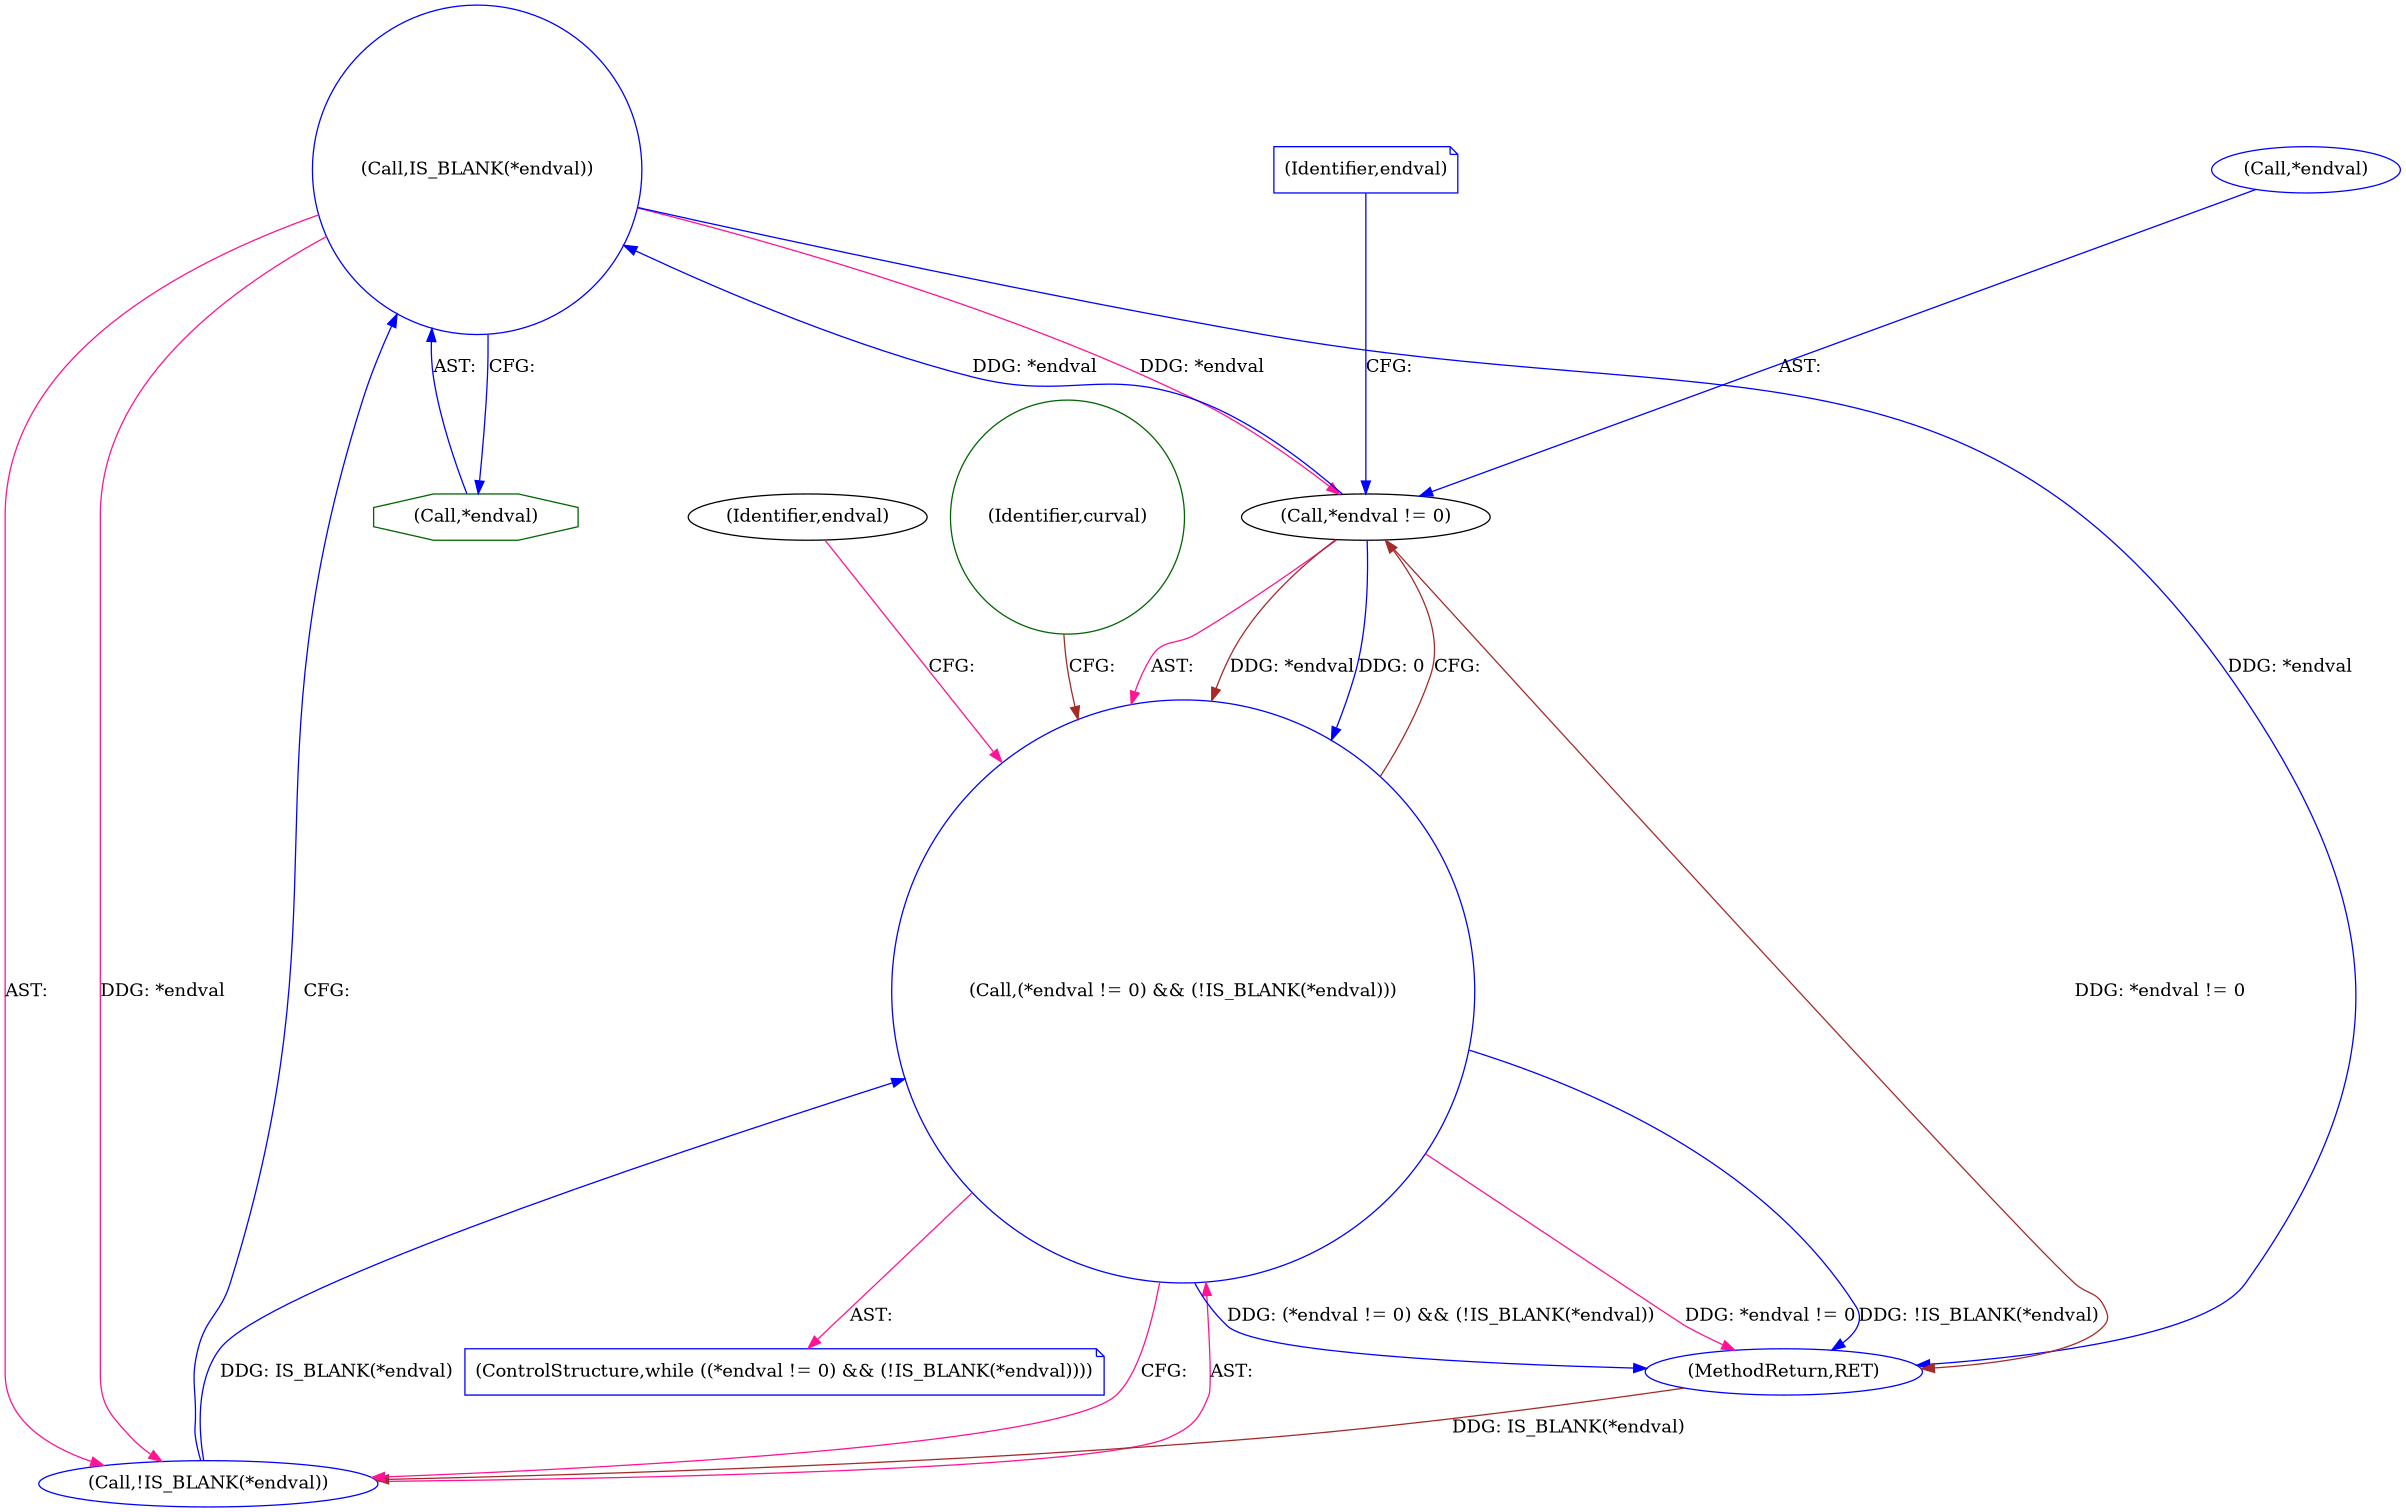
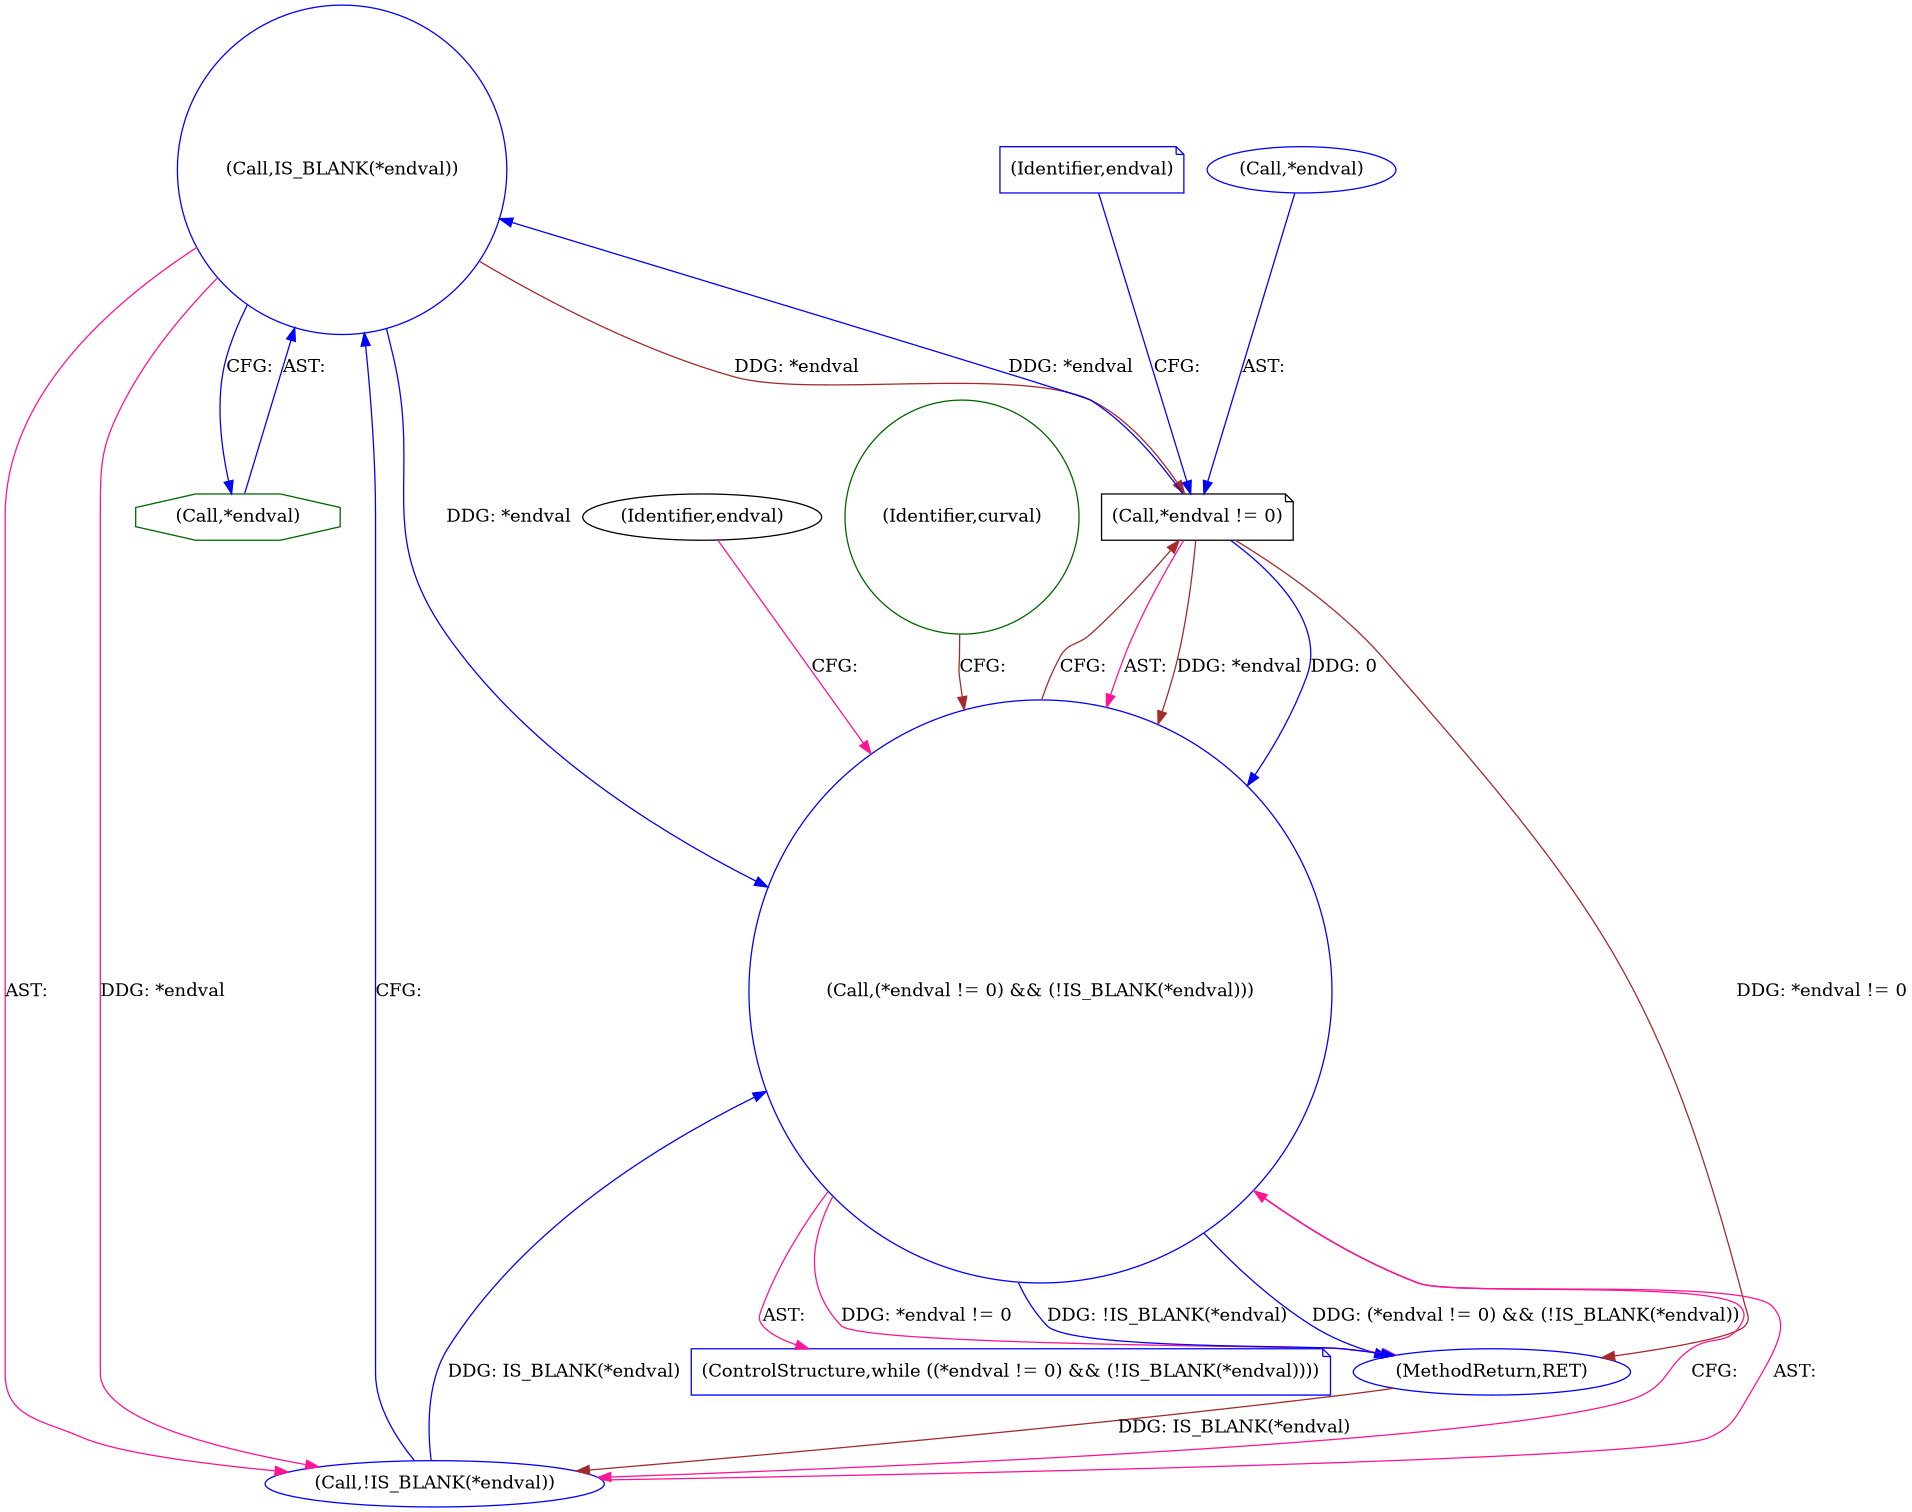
edge "(Call,IS_BLANK(*endval))" -> "(Call,*endval != 0)": color deeppink -> brown
edge "(Call,IS_BLANK(*endval))" -> "(MethodReturn,RET)": now "(Call,IS_BLANK(*endval))" -> "(Call,(*endval != 0) && (!IS_BLANK(*endval)))"
node "(Call,*endval != 0)": shape ellipse -> note
